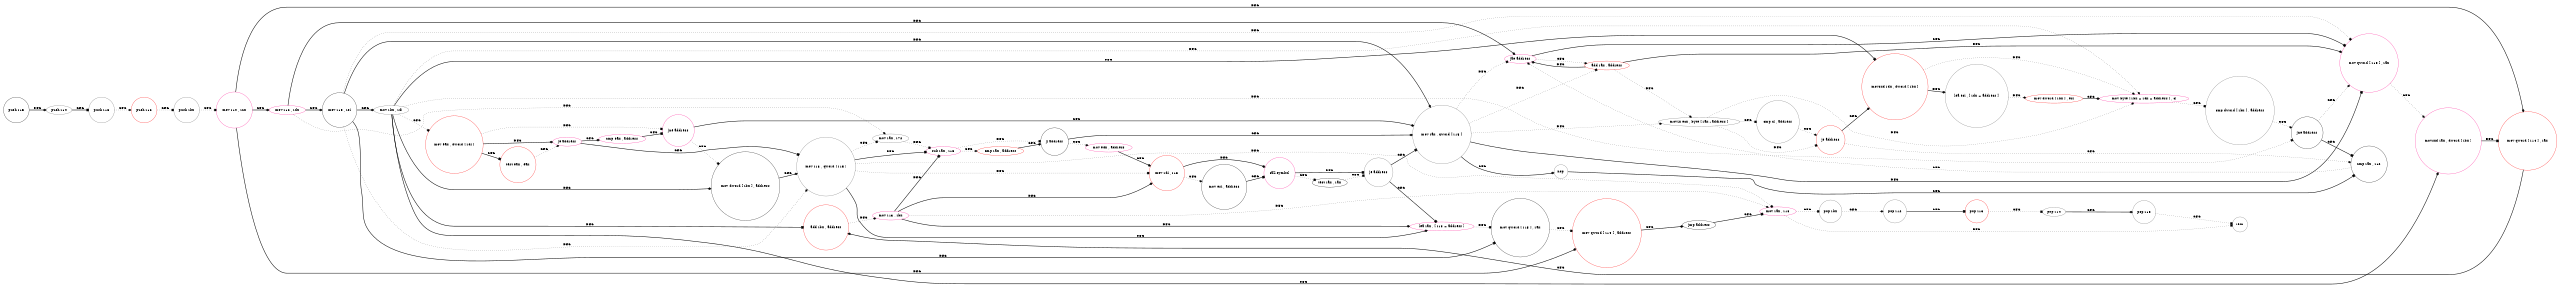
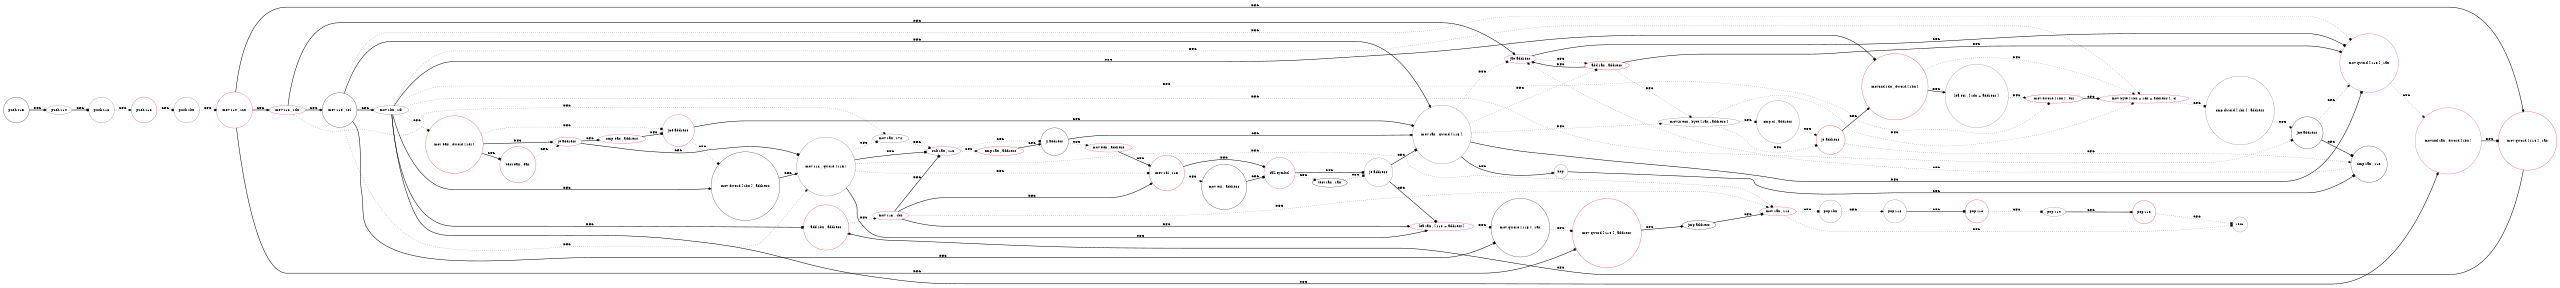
edge "mov rbx , rdi" -> "mov dword [ rbx ] , esi": added, label "DFG"
edge "sub rax , r13" -> "jl address": label "DFG" -> "CFG"
node "pop r15": color gray40 -> red
